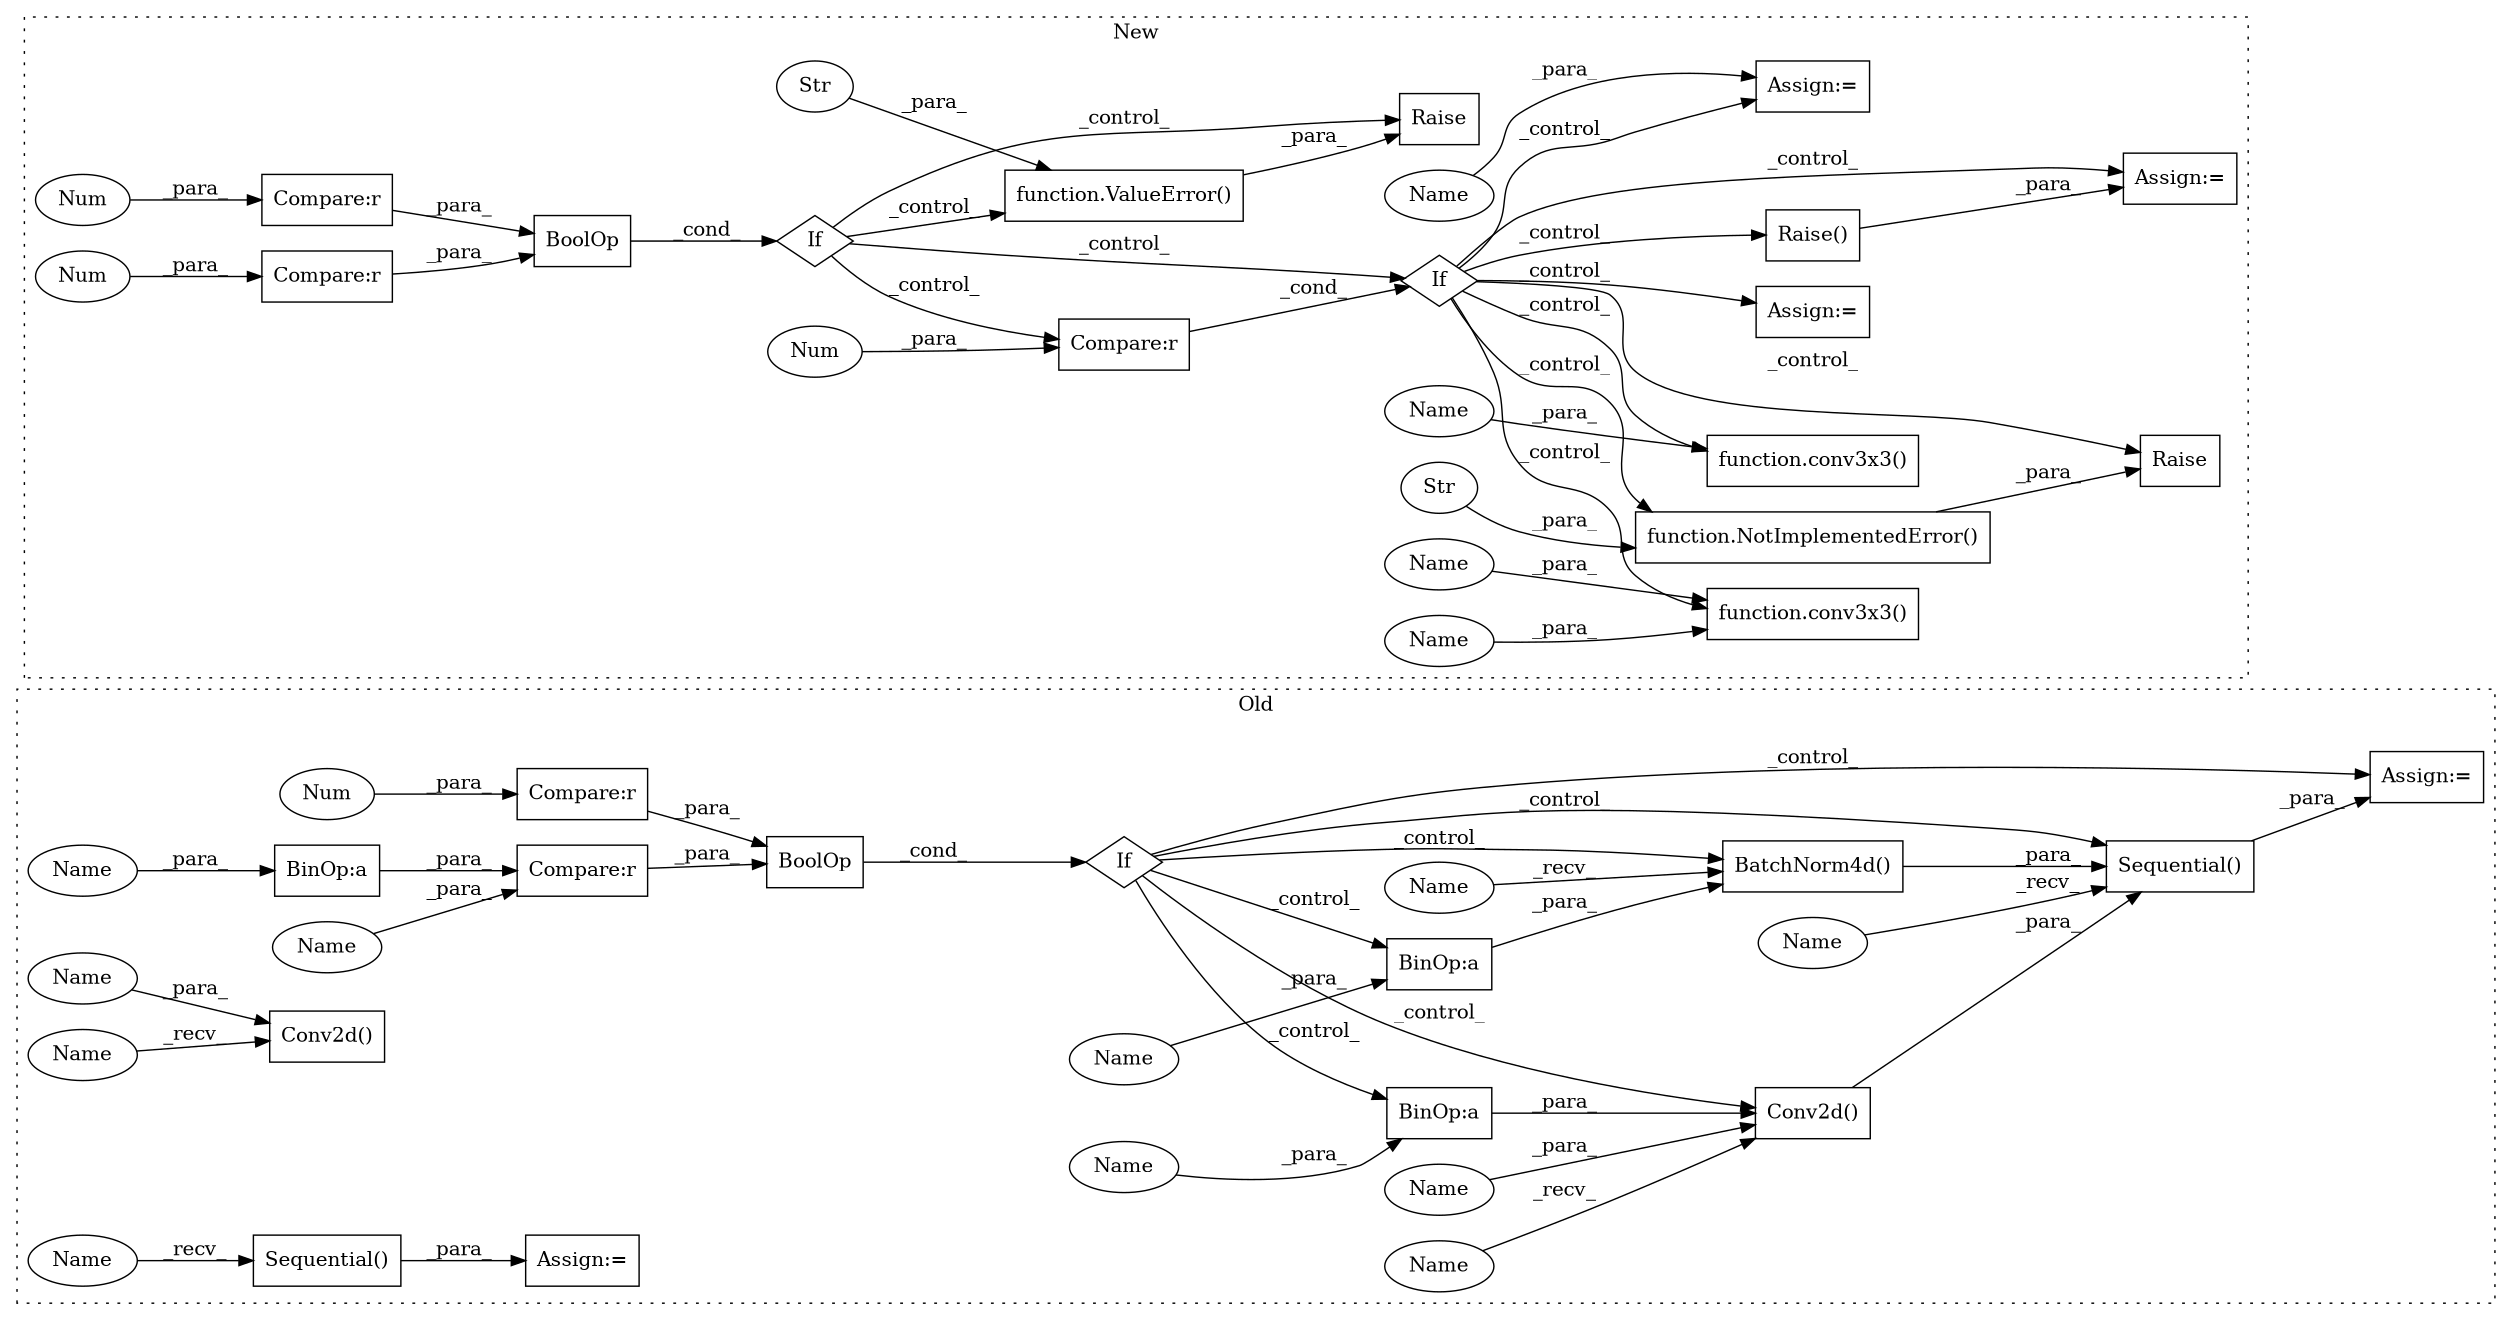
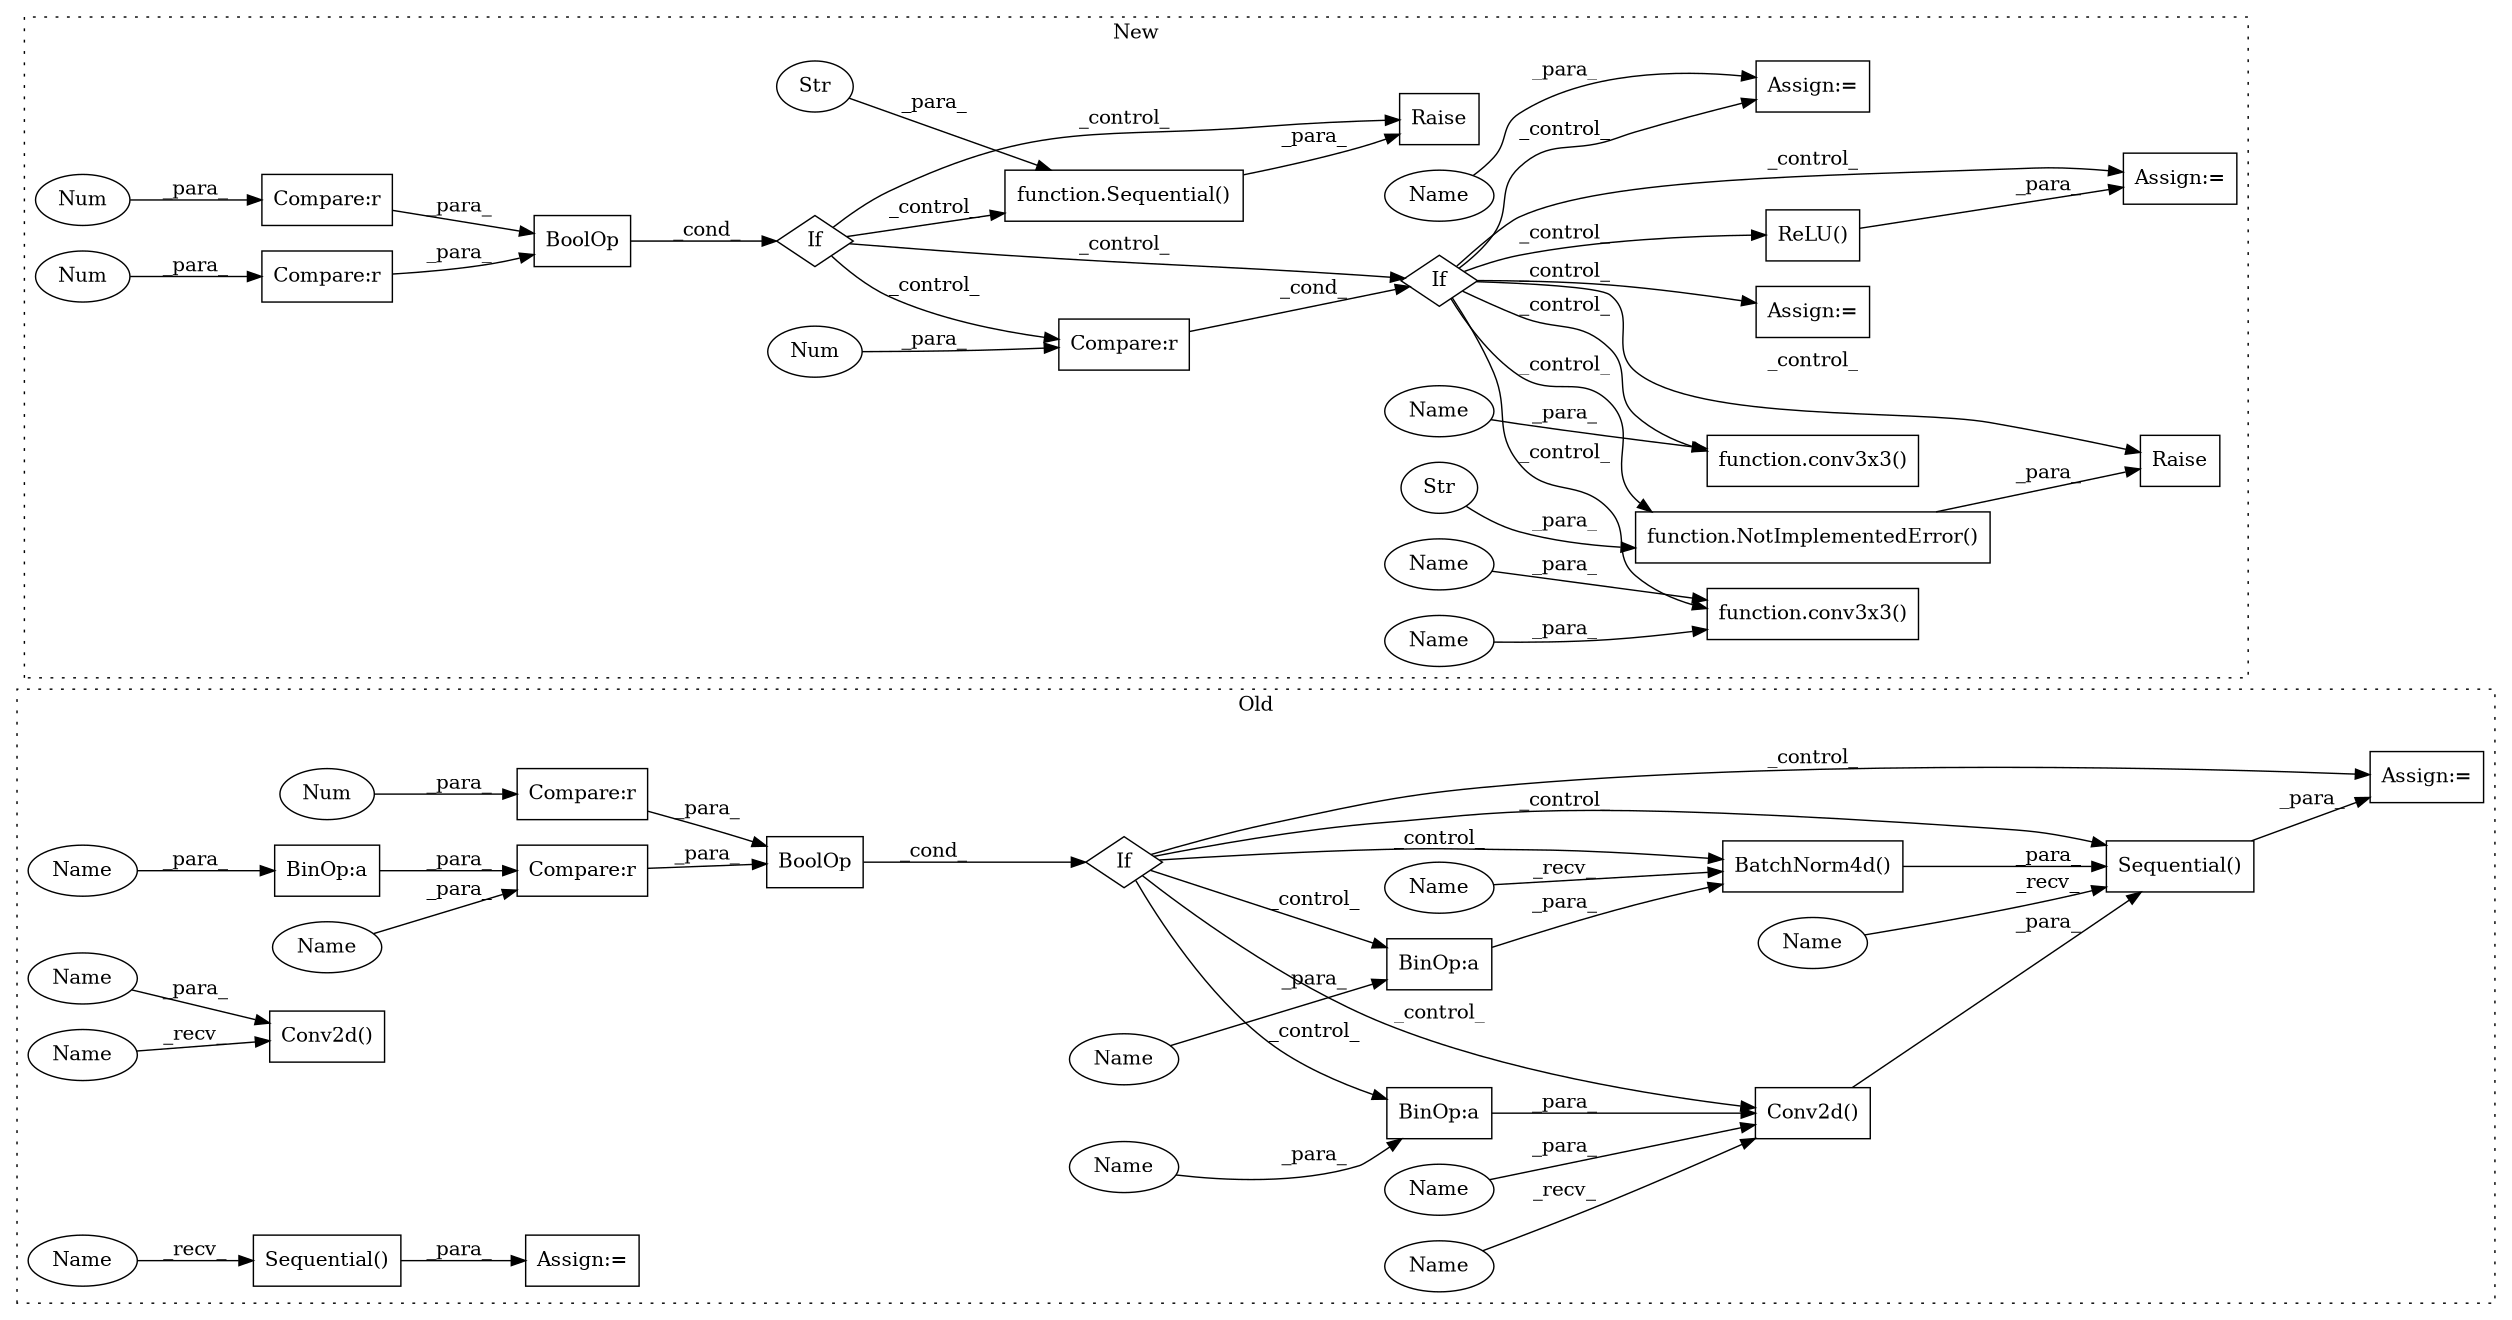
node "function.ValueError()": label "function.ValueError()" -> "function.Sequential()"
node "Raise()": label "Raise()" -> "ReLU()"
